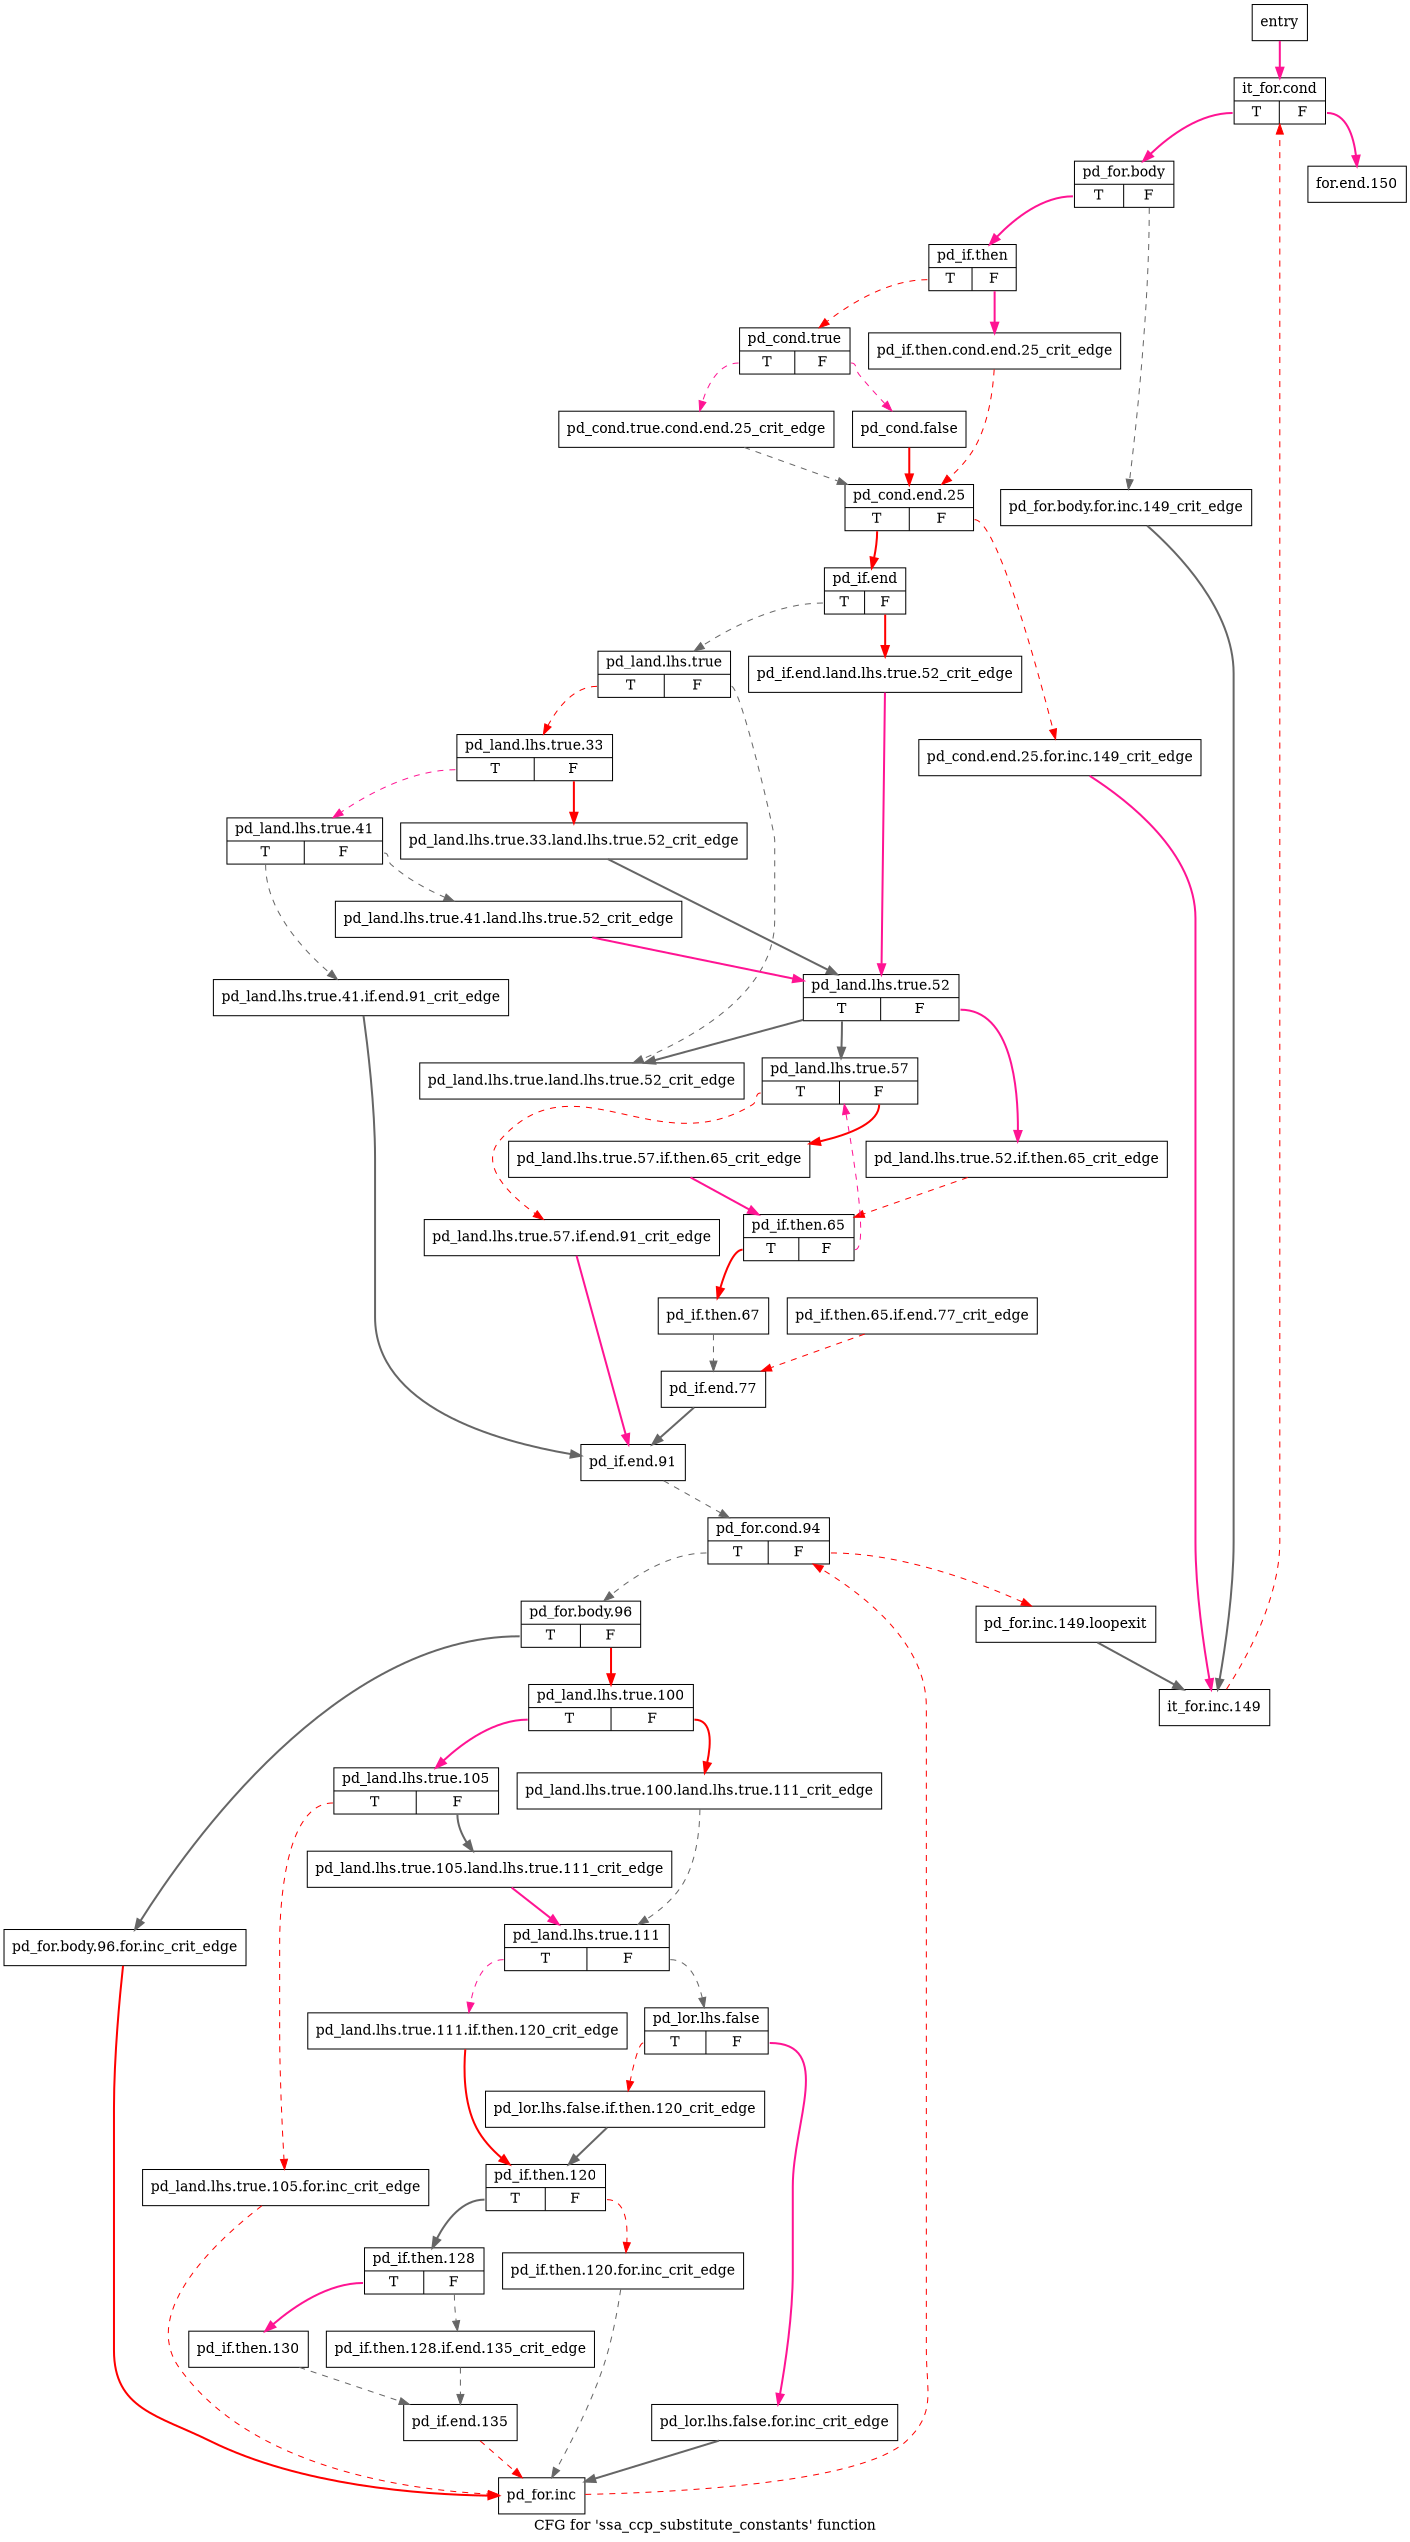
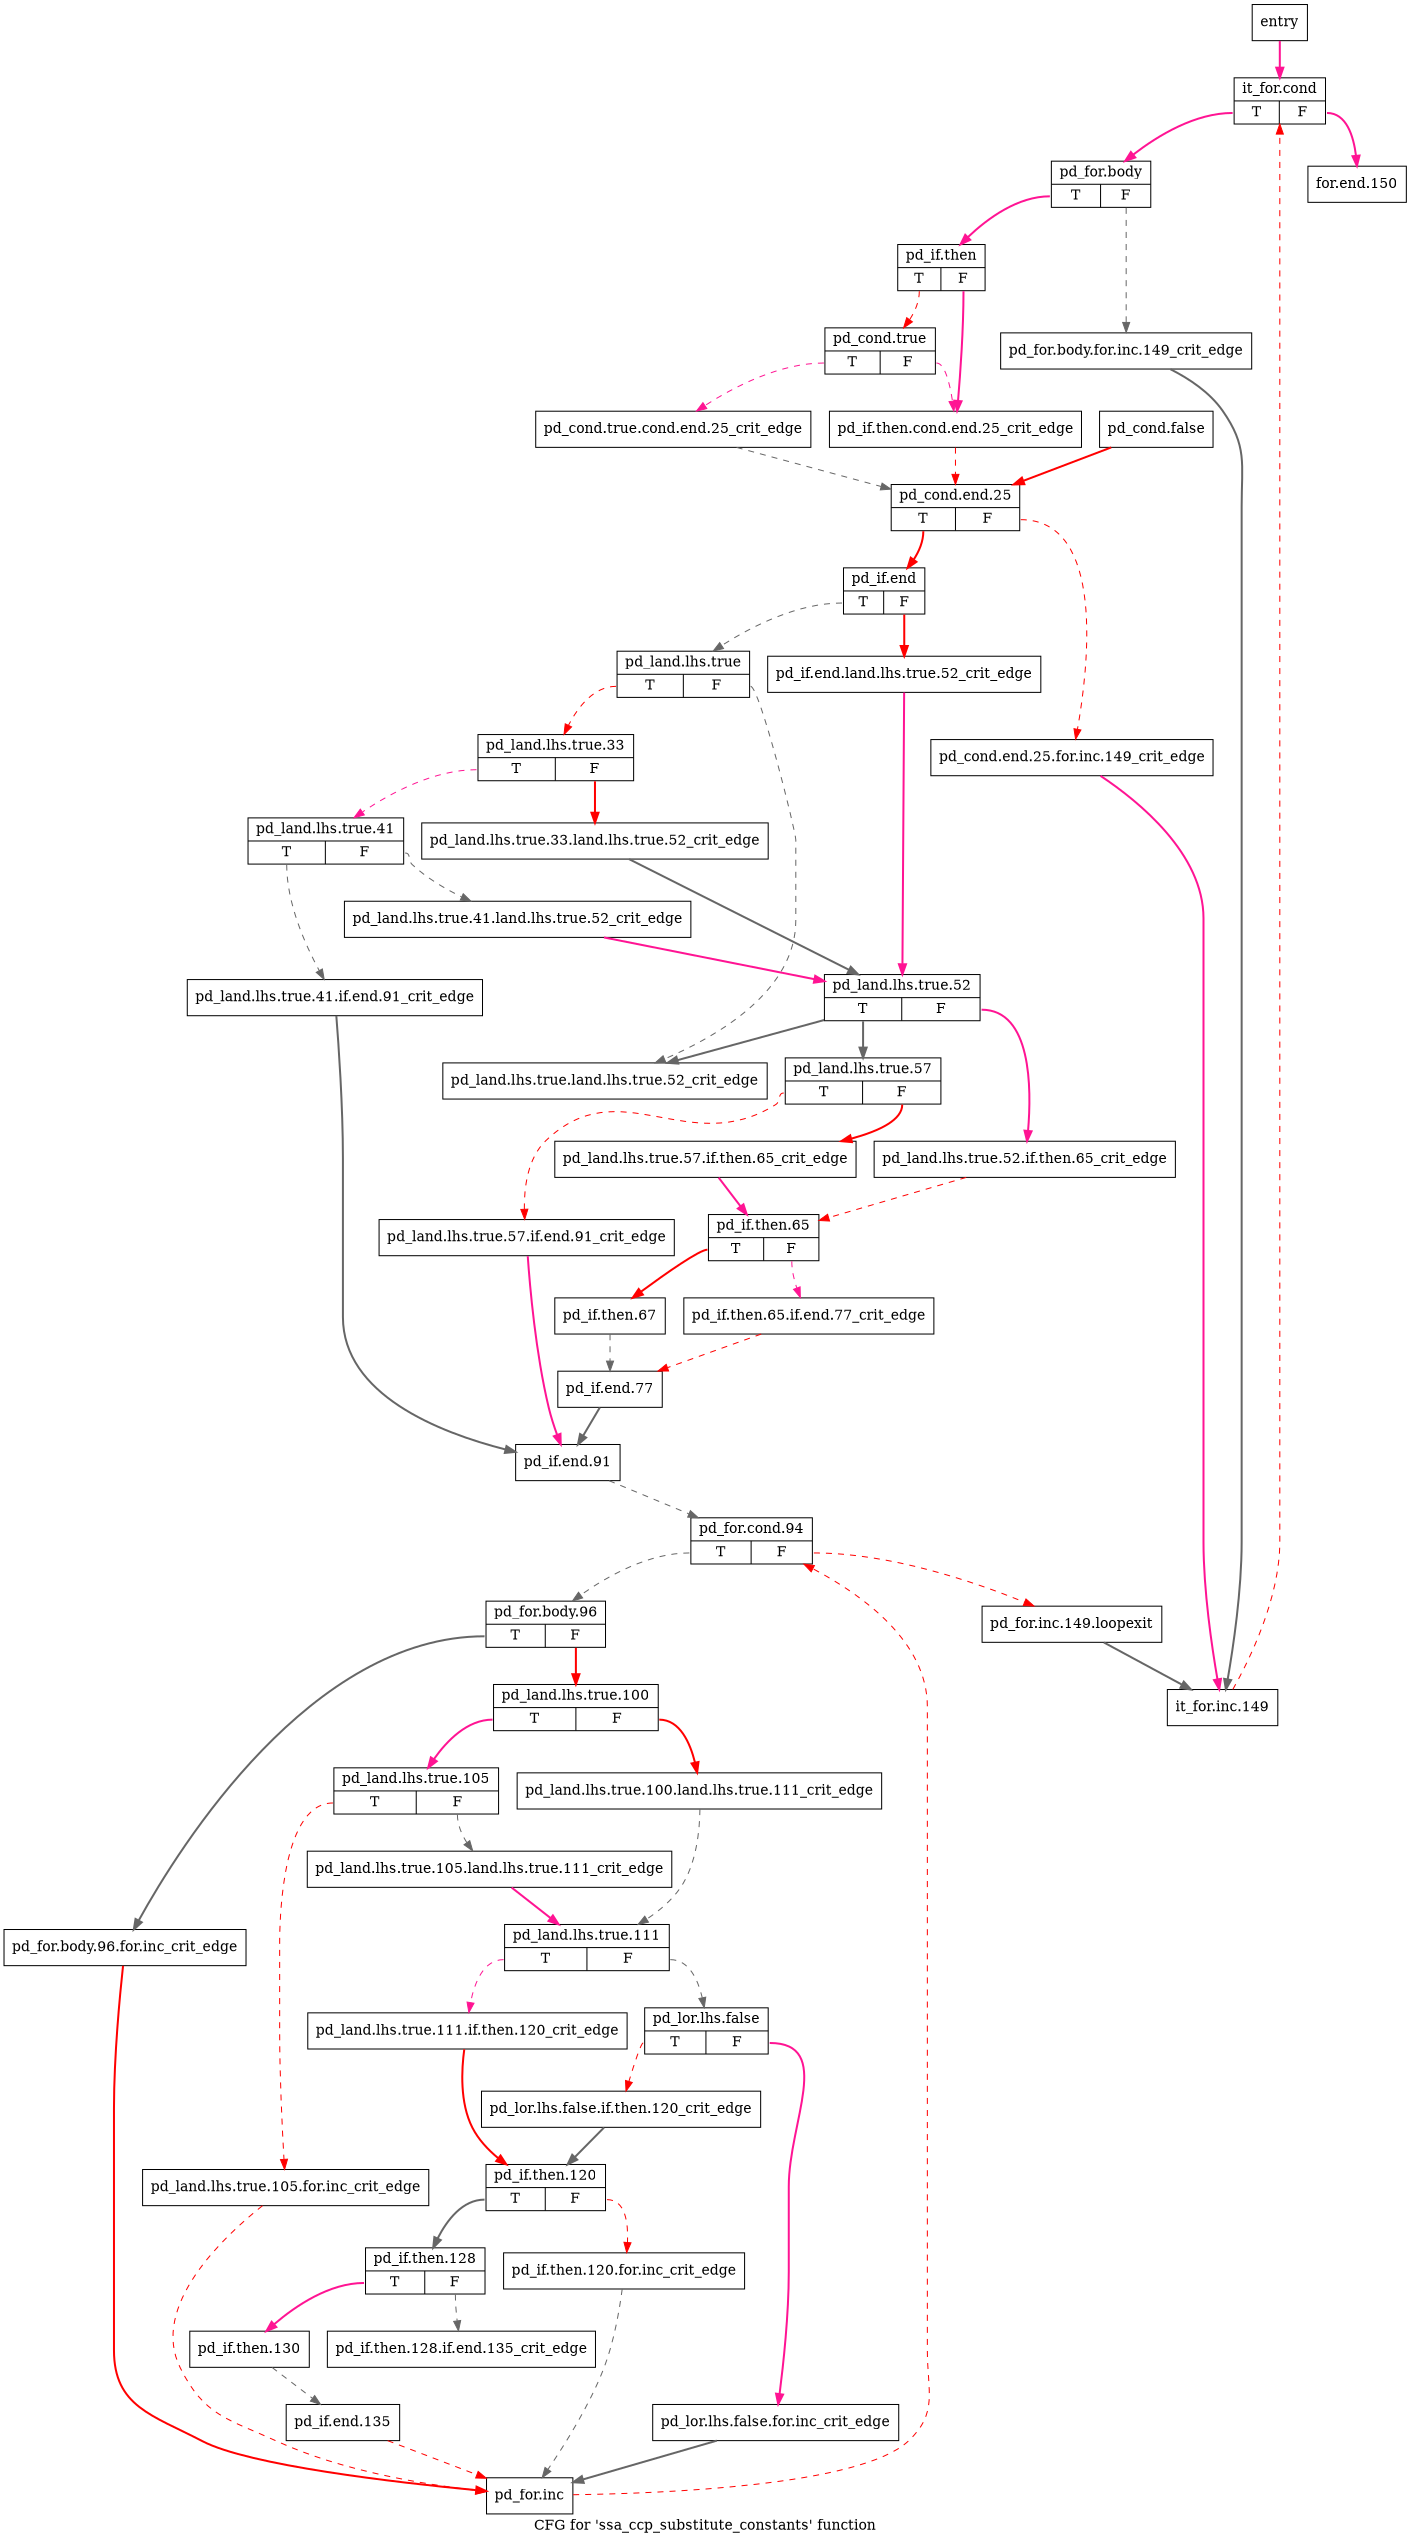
edge "pd_cond.true" -> "pd_cond.false": now "pd_cond.true" -> "pd_if.then.cond.end.25_crit_edge"
edge "pd_if.then.65" -> "pd_land.lhs.true.57": now "pd_if.then.65" -> "pd_if.then.65.if.end.77_crit_edge"
edge "pd_land.lhs.true.105" -> "pd_land.lhs.true.105.land.lhs.true.111_crit_edge": style bold -> dashed
edge "pd_if.then.128.if.end.135_crit_edge" -> "pd_if.end.135": removed
